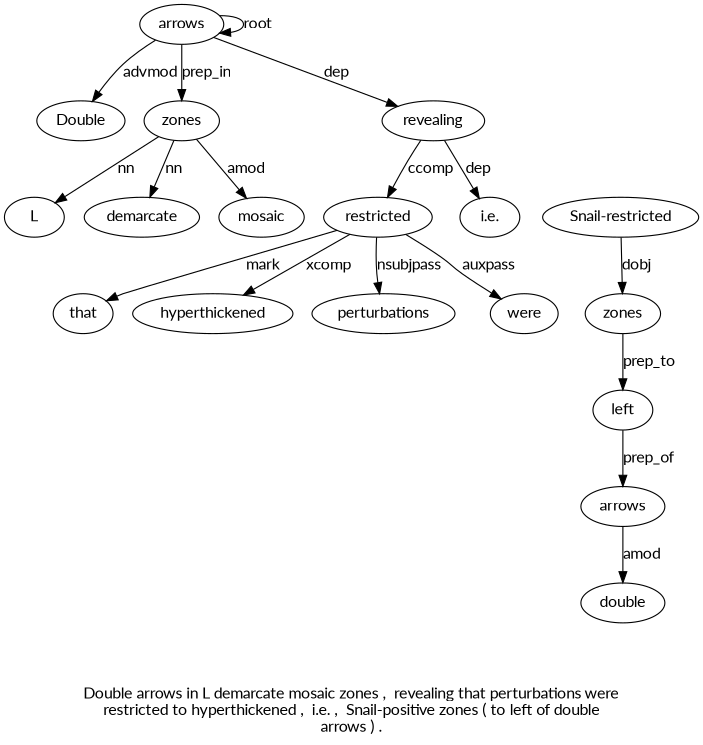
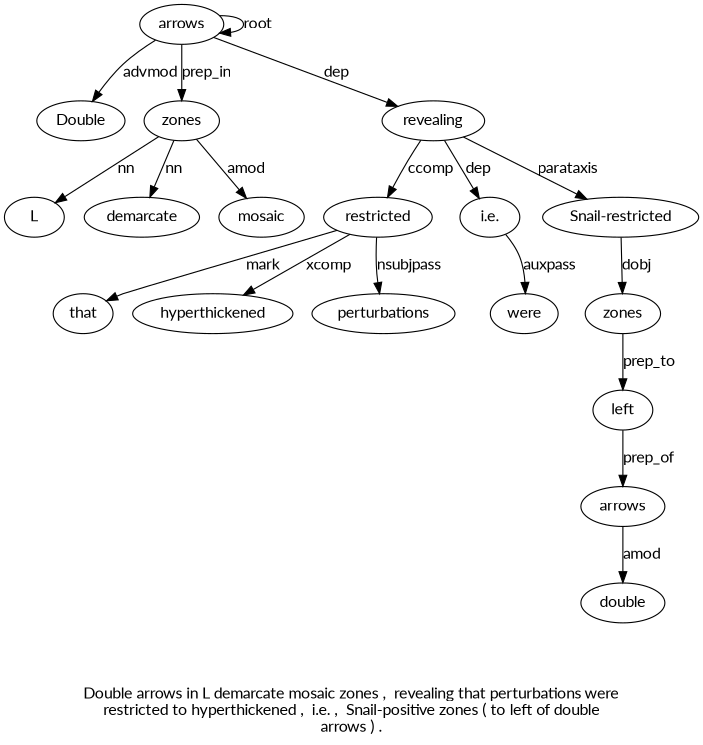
edge "revealing" -> "Snail-restricted": added, label "parataxis"
edge "restricted" -> "were": now "i.e." -> "were"
